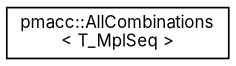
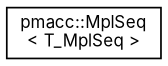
node "pmacc::AllCombinations < T_MplSeq >": label "pmacc::AllCombinations < T_MplSeq >" -> "pmacc::MplSeq < T_MplSeq >"
